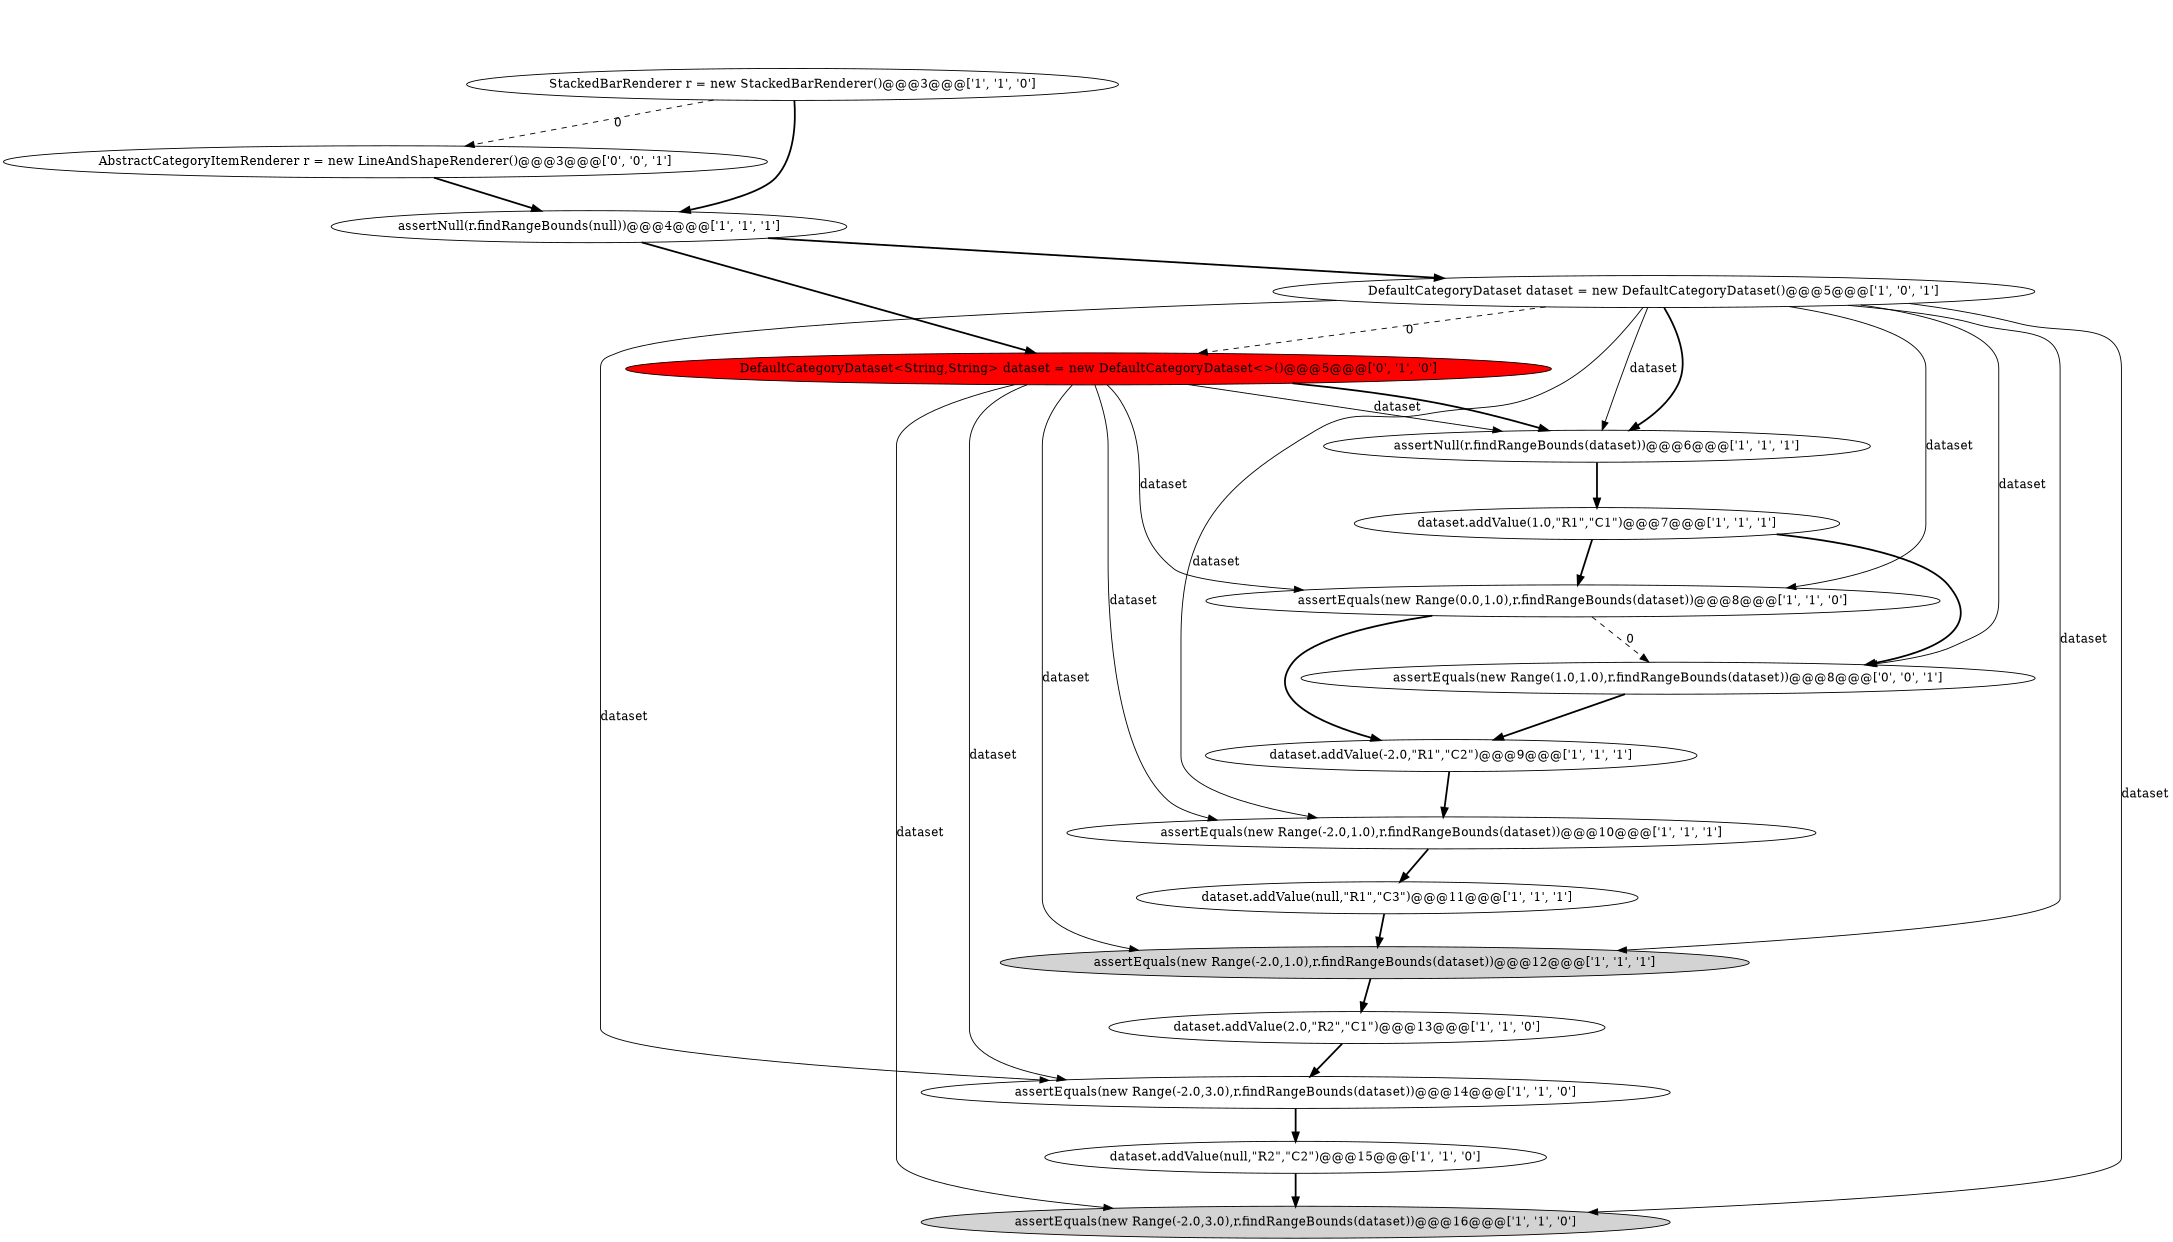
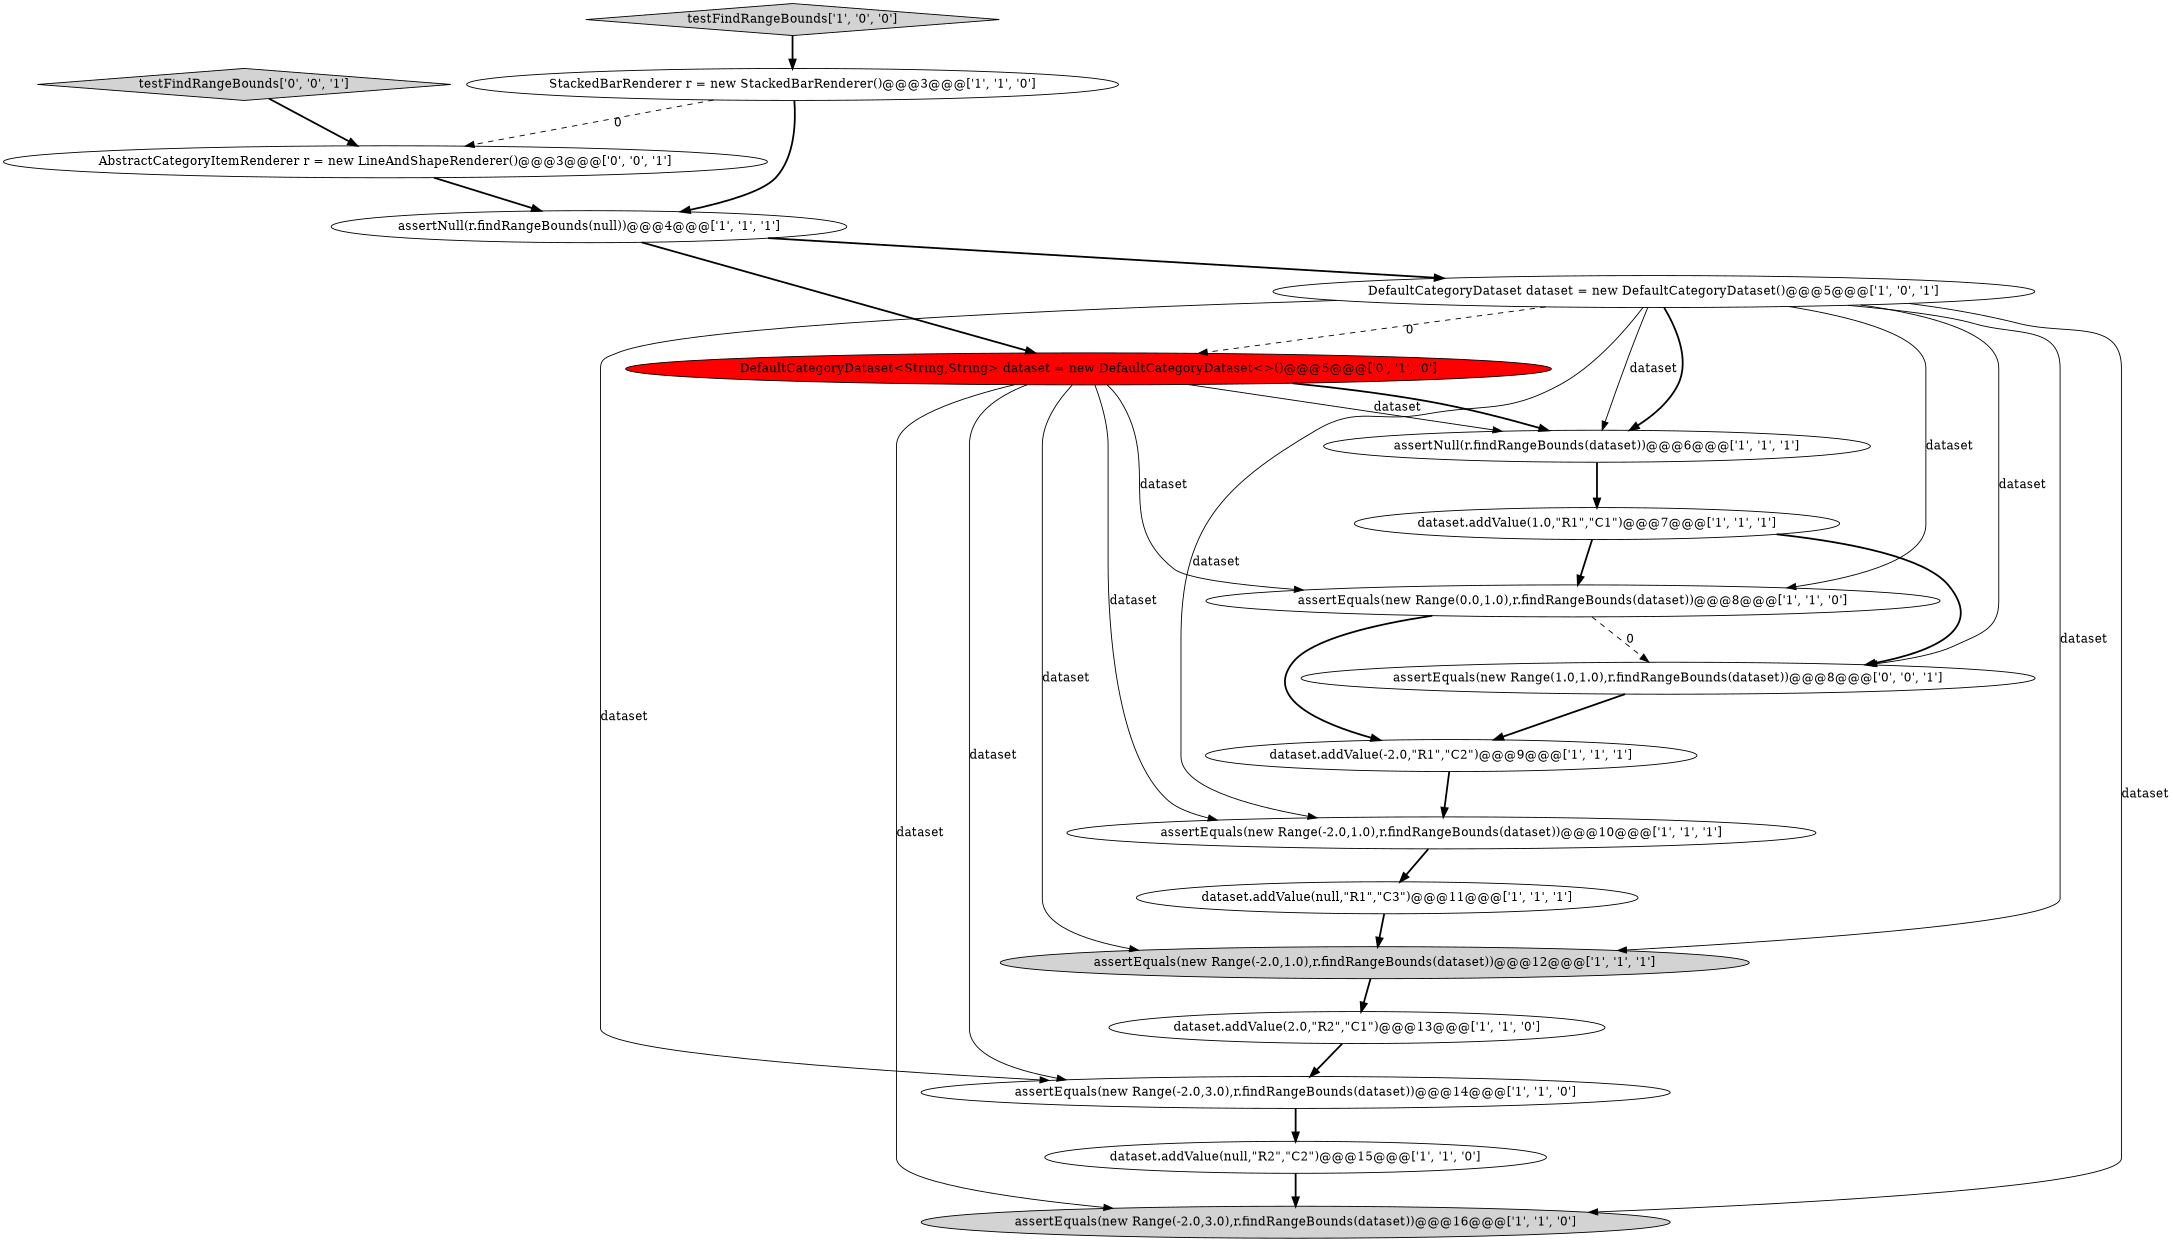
node "testFindRangeBounds['1', '0', '0']": added
node "testFindRangeBounds['0', '0', '1']": added
